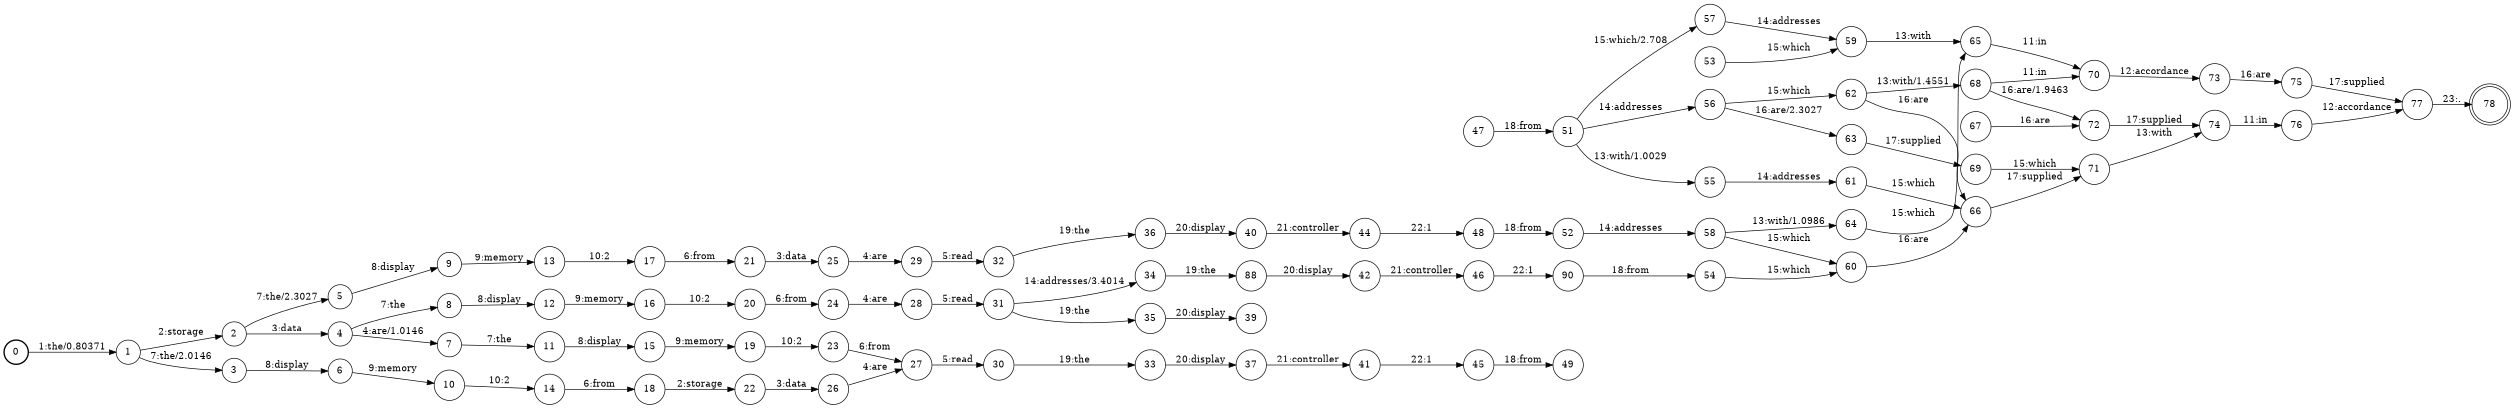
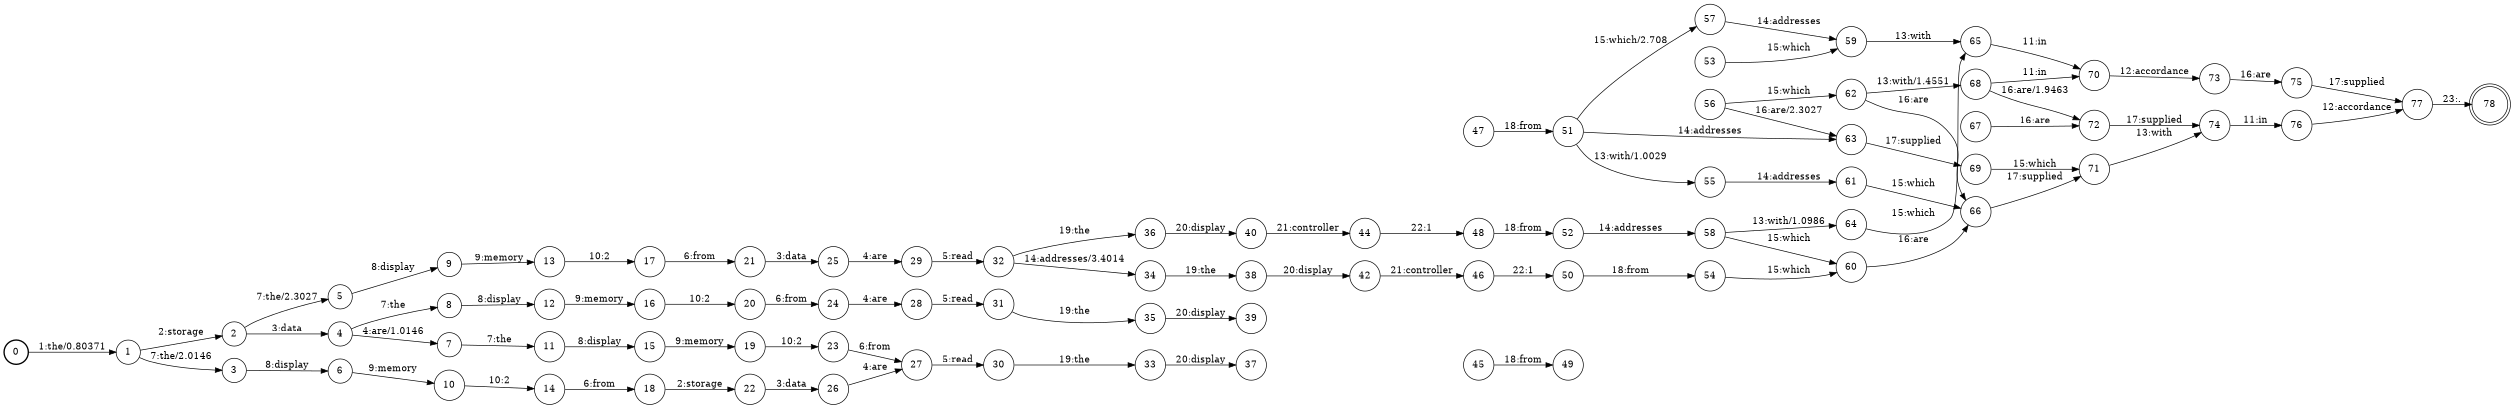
edge "51" -> "56": now "51" -> "63"
node "88": label "88" -> "38"
node "90": label "90" -> "50"
edge "31" -> "34": now "32" -> "34"
node "41": removed
